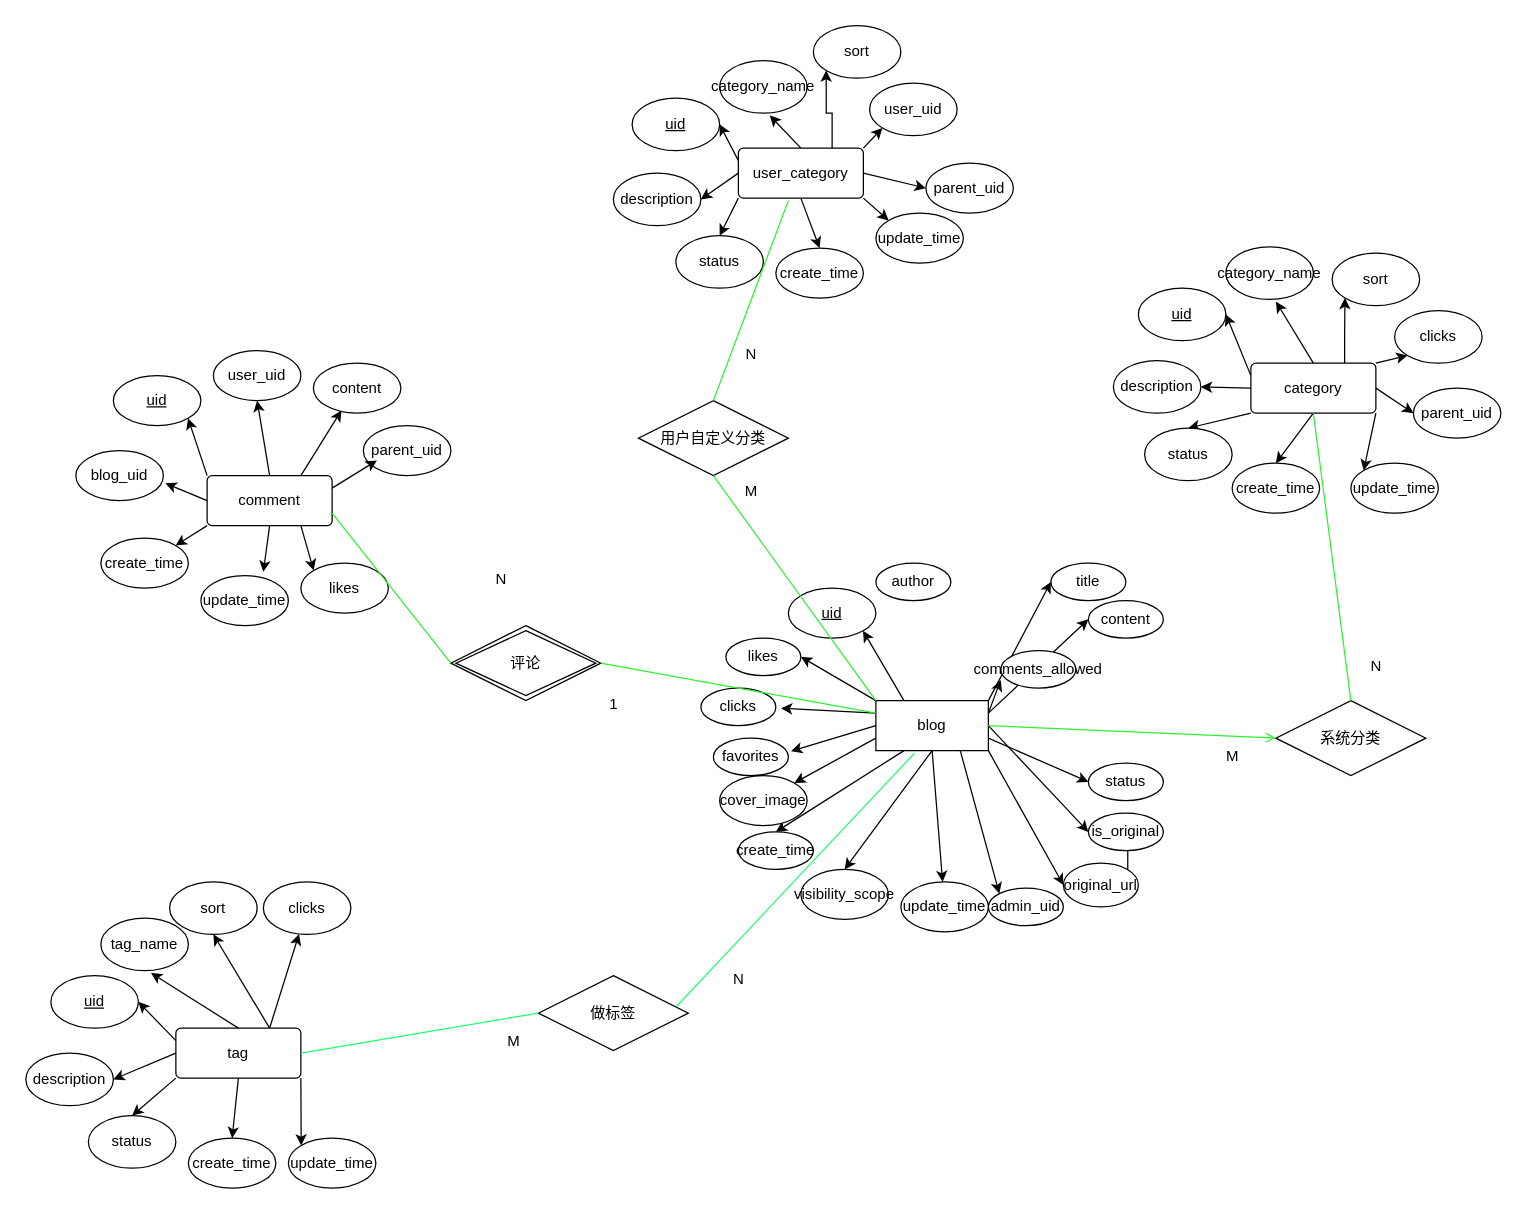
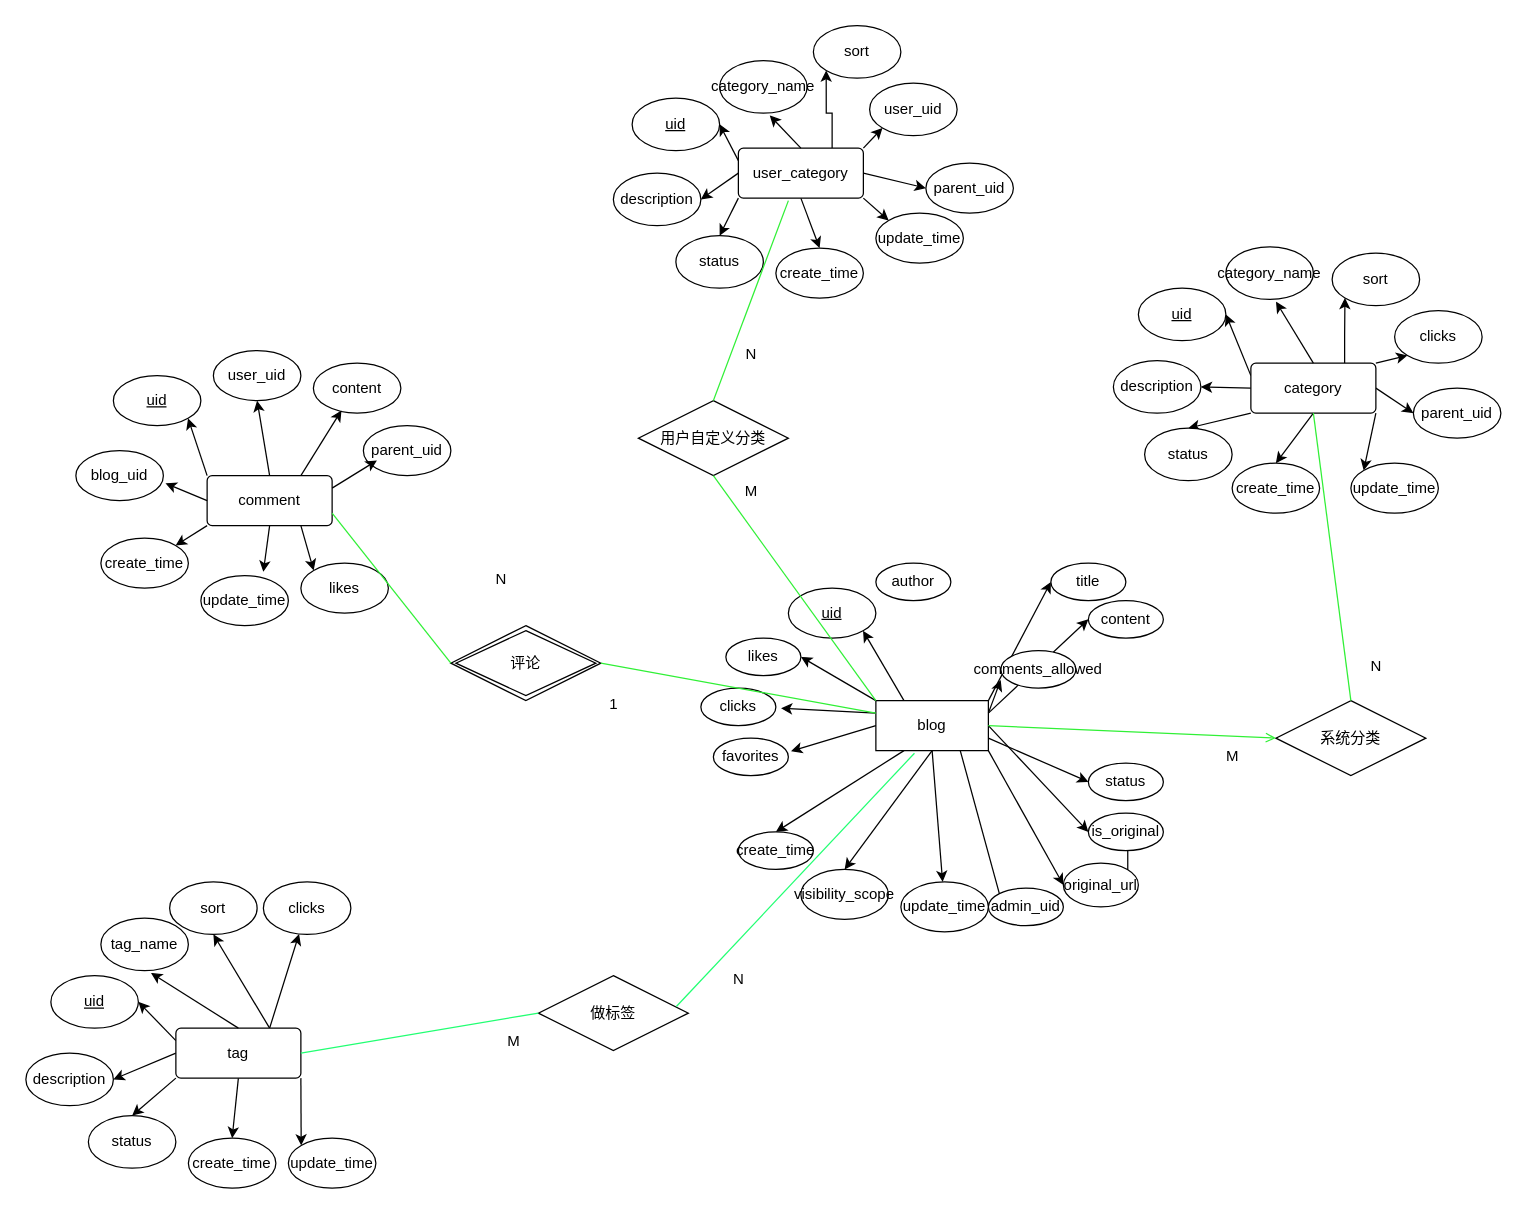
edge "blog" -> "cover_image": removed
node "cover_image": removed
edge "blog" -> "admin_uid": arrowhead classic -> none
